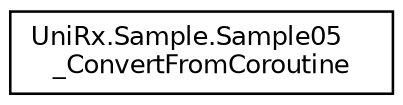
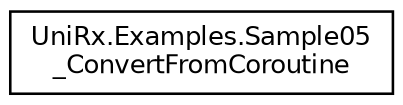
node "UniRx.Sample.Sample05 _ConvertFromCoroutine": label "UniRx.Sample.Sample05 _ConvertFromCoroutine" -> "UniRx.Examples.Sample05 _ConvertFromCoroutine"
